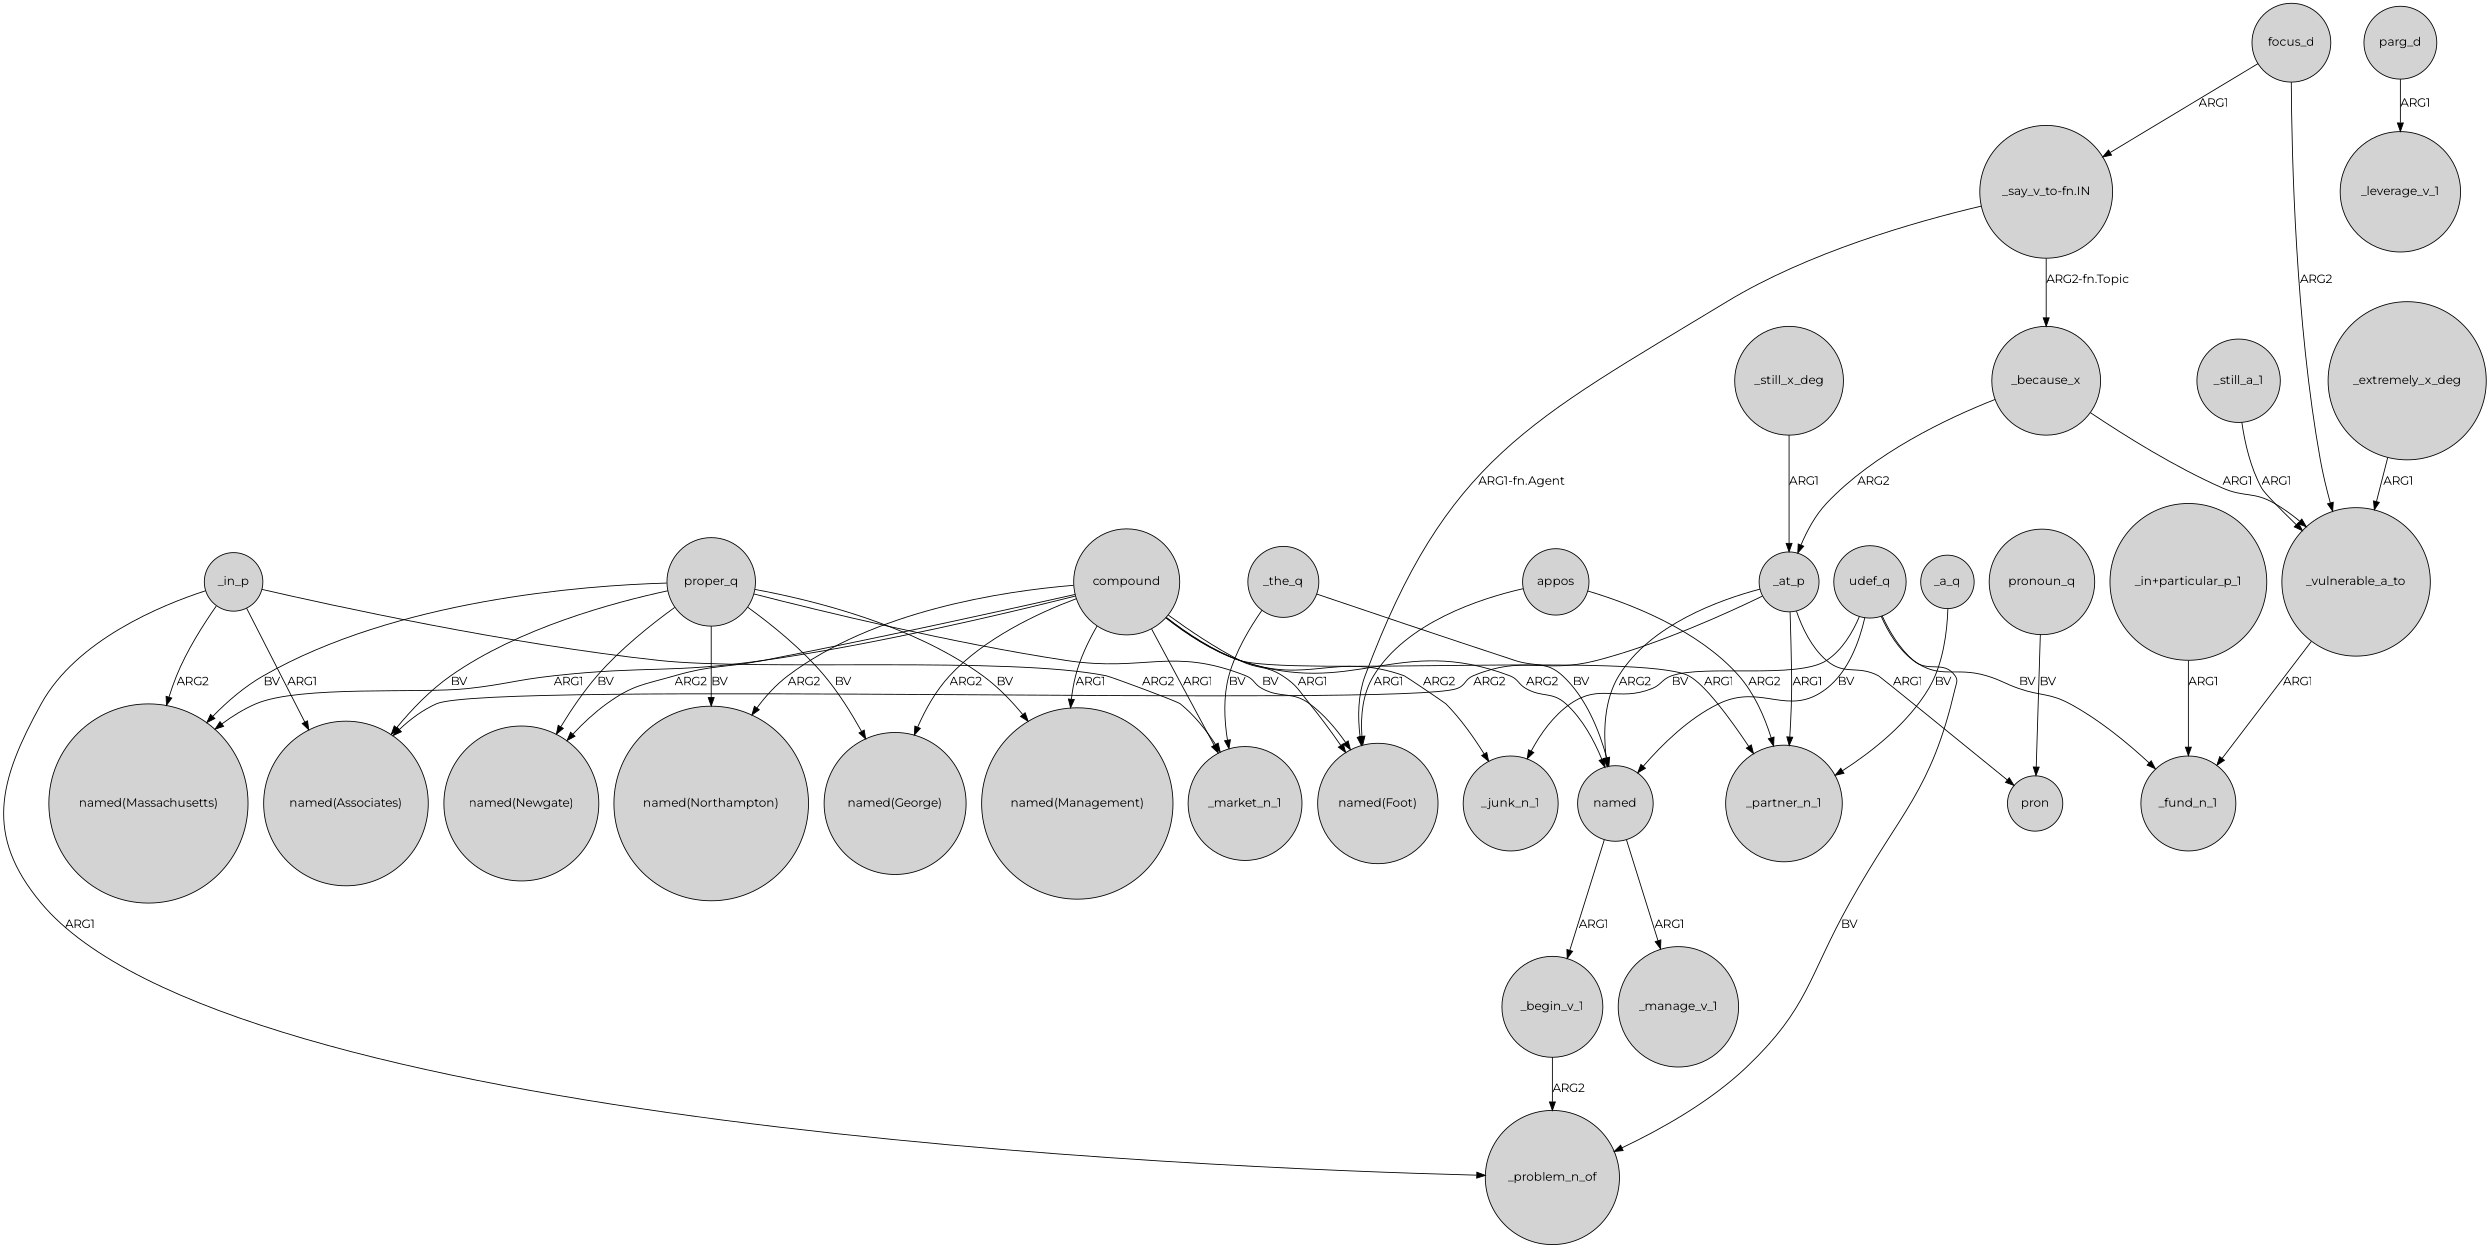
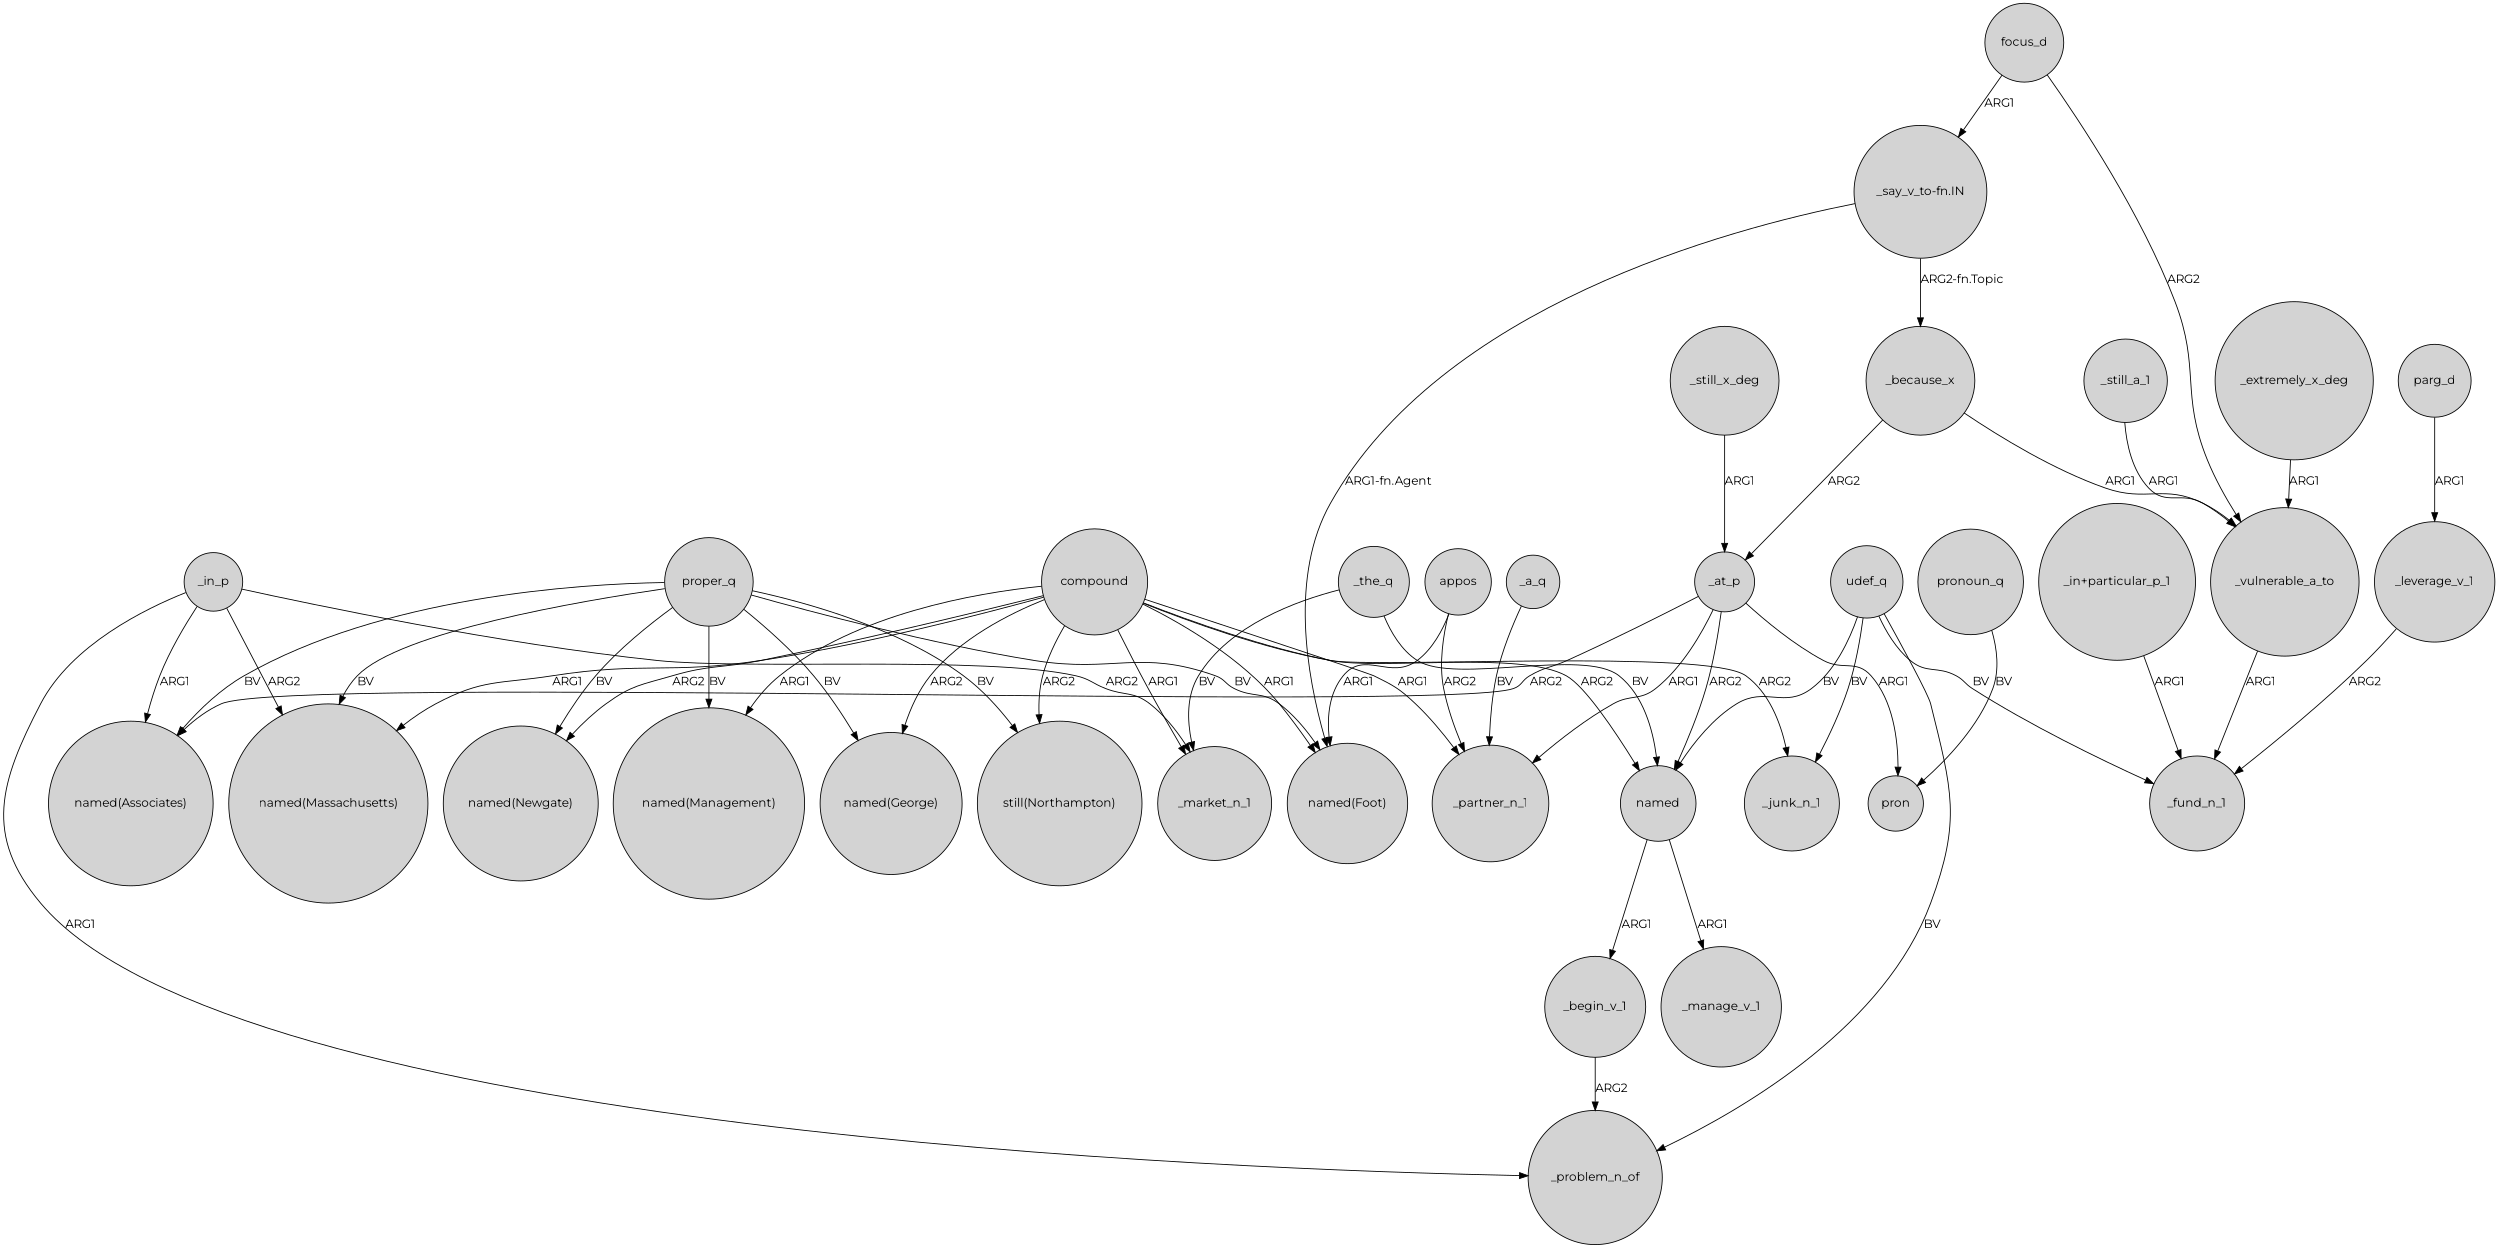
edge "_leverage_v_1" -> "_fund_n_1": added, label "ARG2"
node "named(Northampton)": label "named(Northampton)" -> "still(Northampton)"
